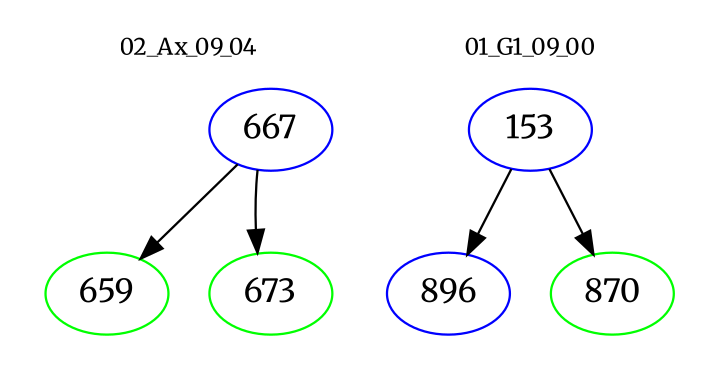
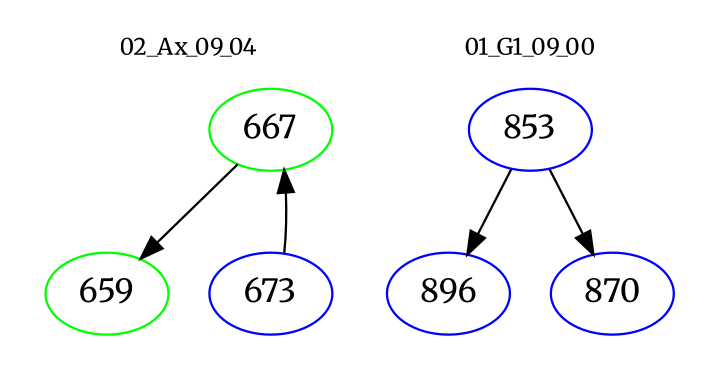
node "667": color blue -> green
node "153": label "153" -> "853"
edge "667" -> "673": reversed
node "673": color green -> blue
node "870": color green -> blue
